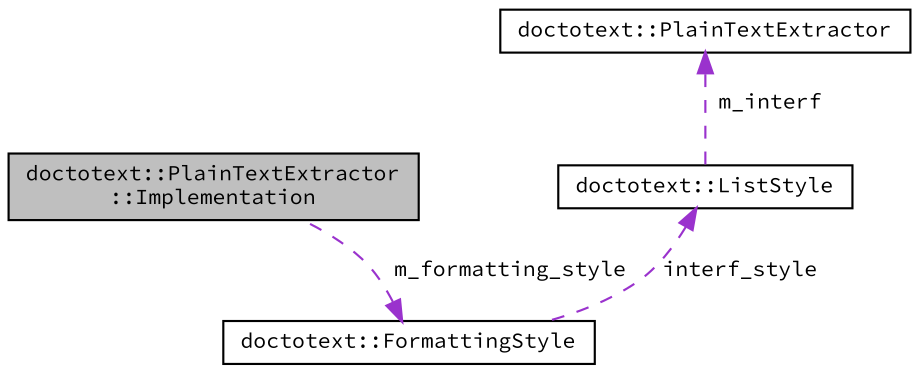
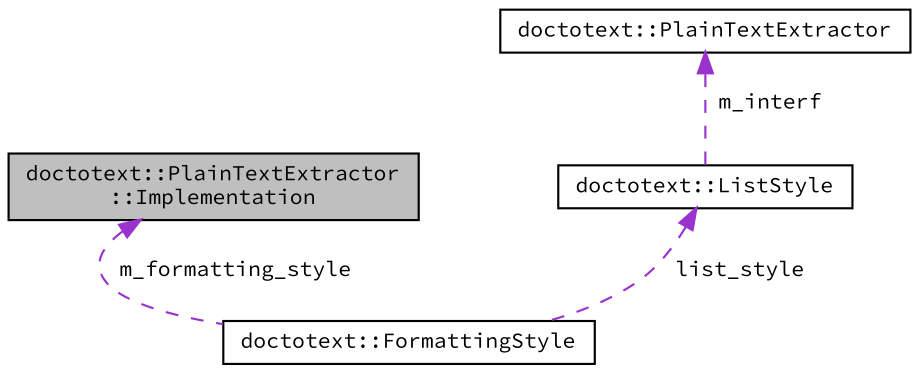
edge "doctotext::PlainTextExtractor ::Implementation" -> "doctotext::FormattingStyle": reversed
edge "doctotext::FormattingStyle" -> "doctotext::ListStyle": label " interf_style" -> " list_style"
